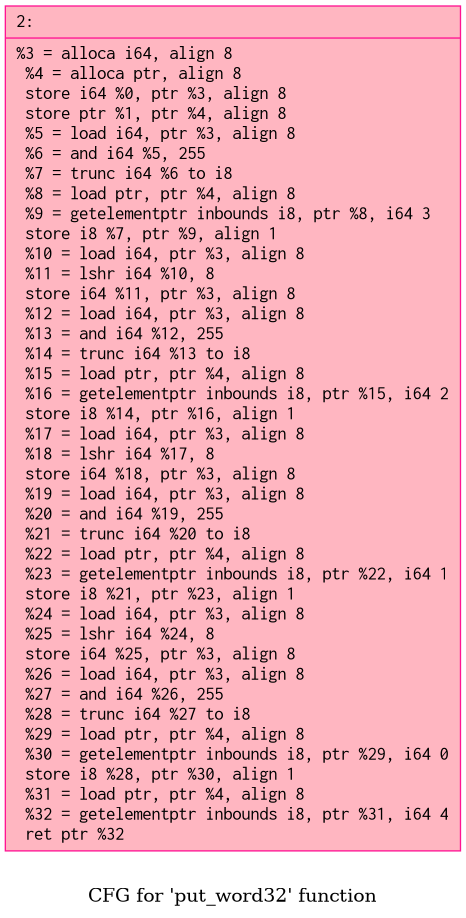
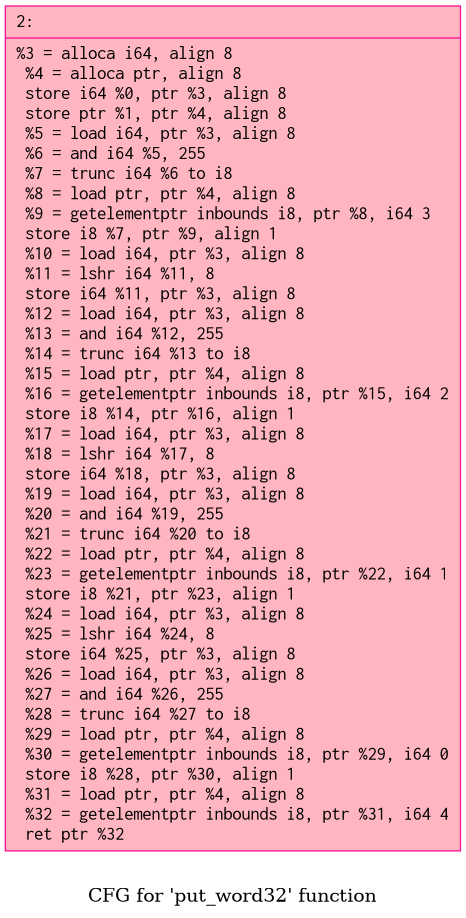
node "2:": text "%11 = lshr i64 %10, 8" -> "%11 = lshr i64 %11, 8"
